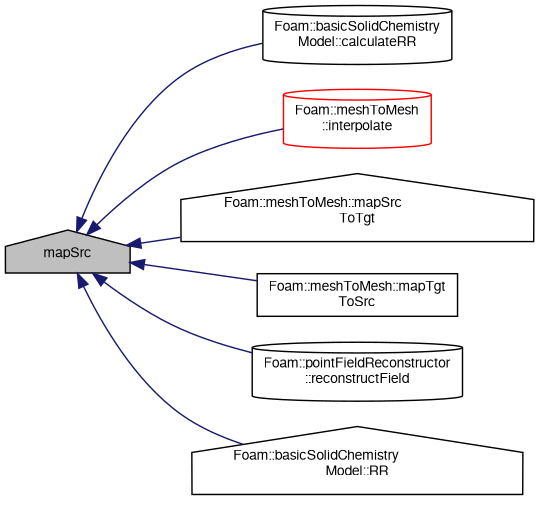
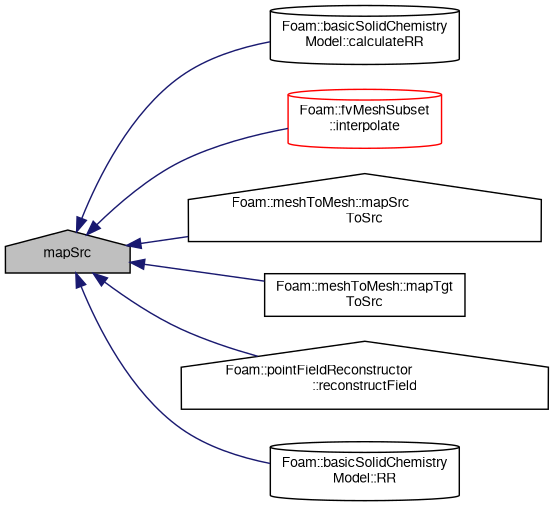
node "Foam::meshToMesh ::interpolate": label "Foam::meshToMesh ::interpolate" -> "Foam::fvMeshSubset ::interpolate"
node "Foam::meshToMesh::mapSrc ToTgt": label "Foam::meshToMesh::mapSrc ToTgt" -> "Foam::meshToMesh::mapSrc ToSrc"
node "Foam::pointFieldReconstructor ::reconstructField": shape cylinder -> house
node "Foam::basicSolidChemistry Model::RR": shape house -> cylinder
